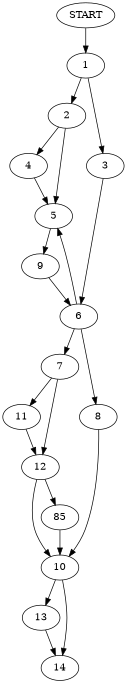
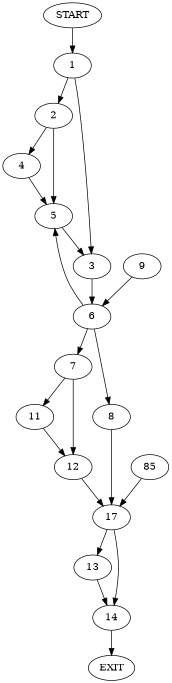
edge "5" -> "9": now "5" -> "3"
edge "12" -> "85": removed
node "10": label "10" -> "17"
node "EXIT": added
